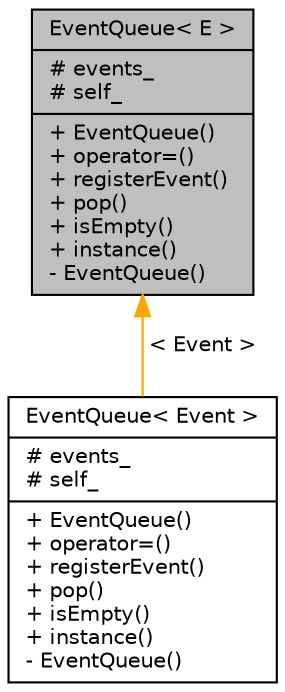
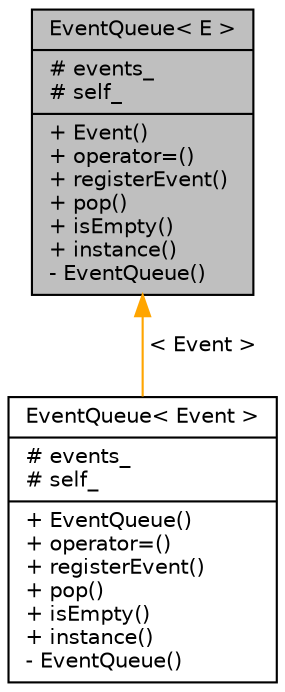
node "EventQueue< E >": text "+ EventQueue()" -> "+ Event()"
